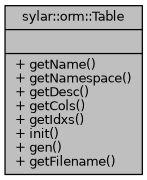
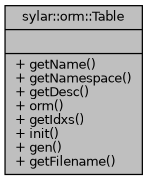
node "sylar::orm::Table": text "+ getCols()" -> "+ orm()"
